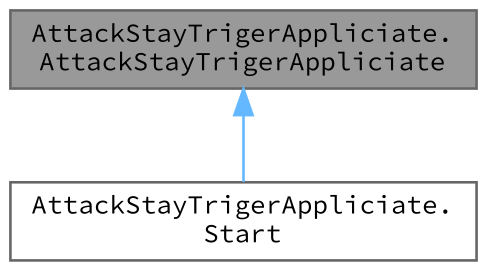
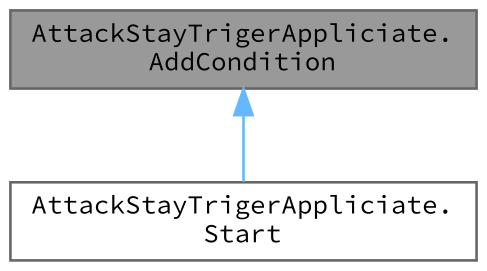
node "AttackStayTrigerAppliciate. AttackStayTrigerAppliciate": label "AttackStayTrigerAppliciate. AttackStayTrigerAppliciate" -> "AttackStayTrigerAppliciate. AddCondition"
